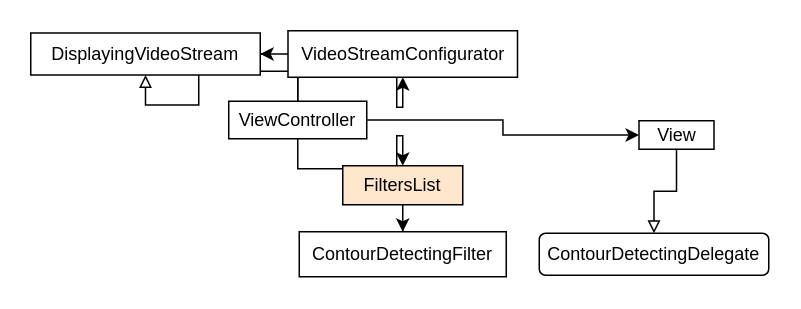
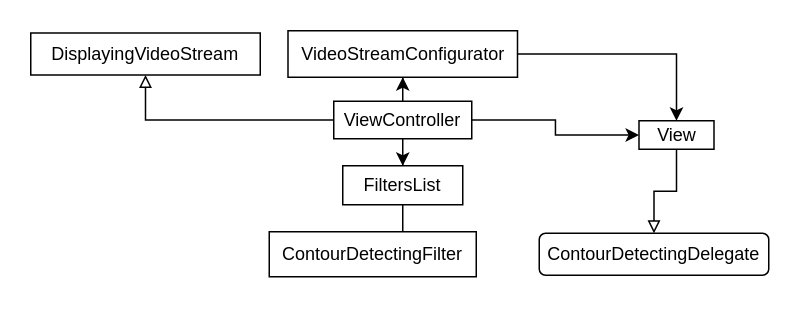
edge "VideoStreamConfigurator" -> "DisplayingVideoStream": now "VideoStreamConfigurator" -> "View"
node "ViewController": moved (298, 120) -> (403, 120)
node "FiltersList": fillcolor #ffe6cc -> #ffffff
node "ContourDetectingFilter": moved (403, 254) -> (373, 254)
